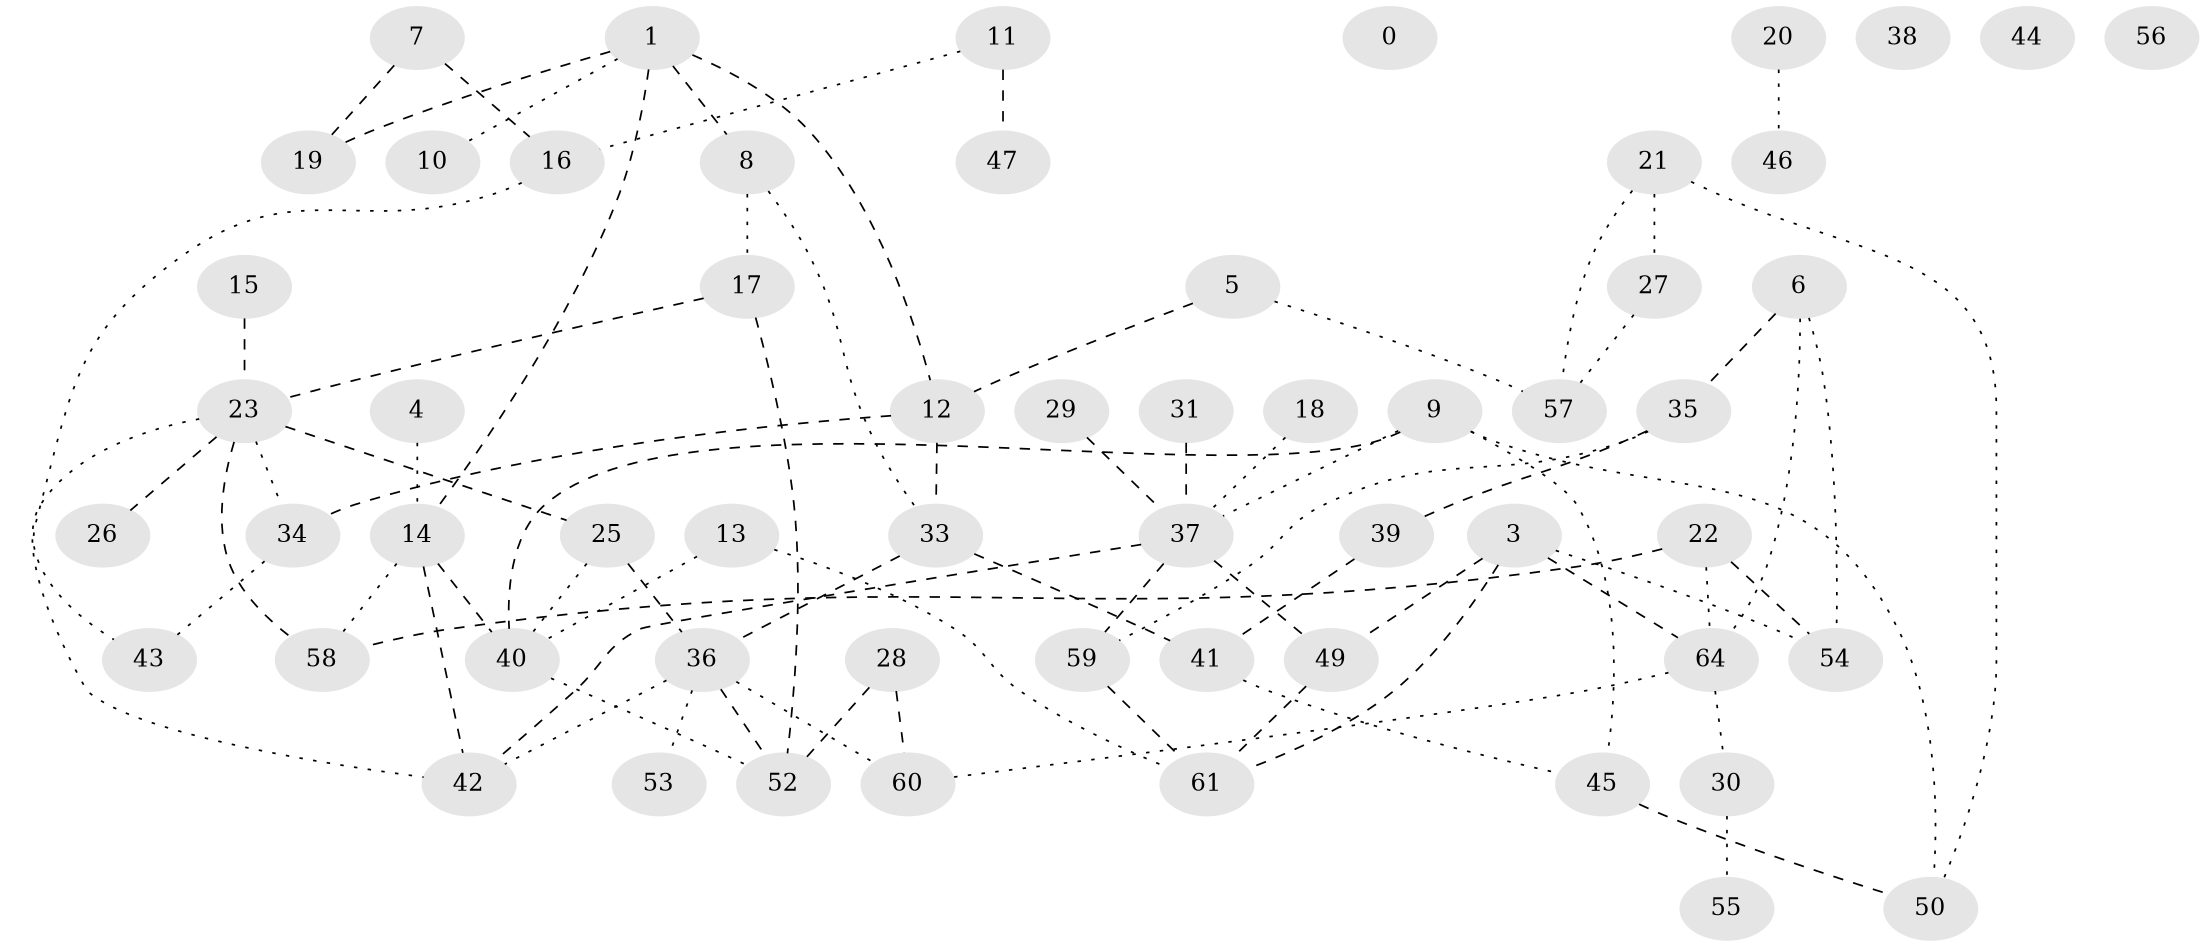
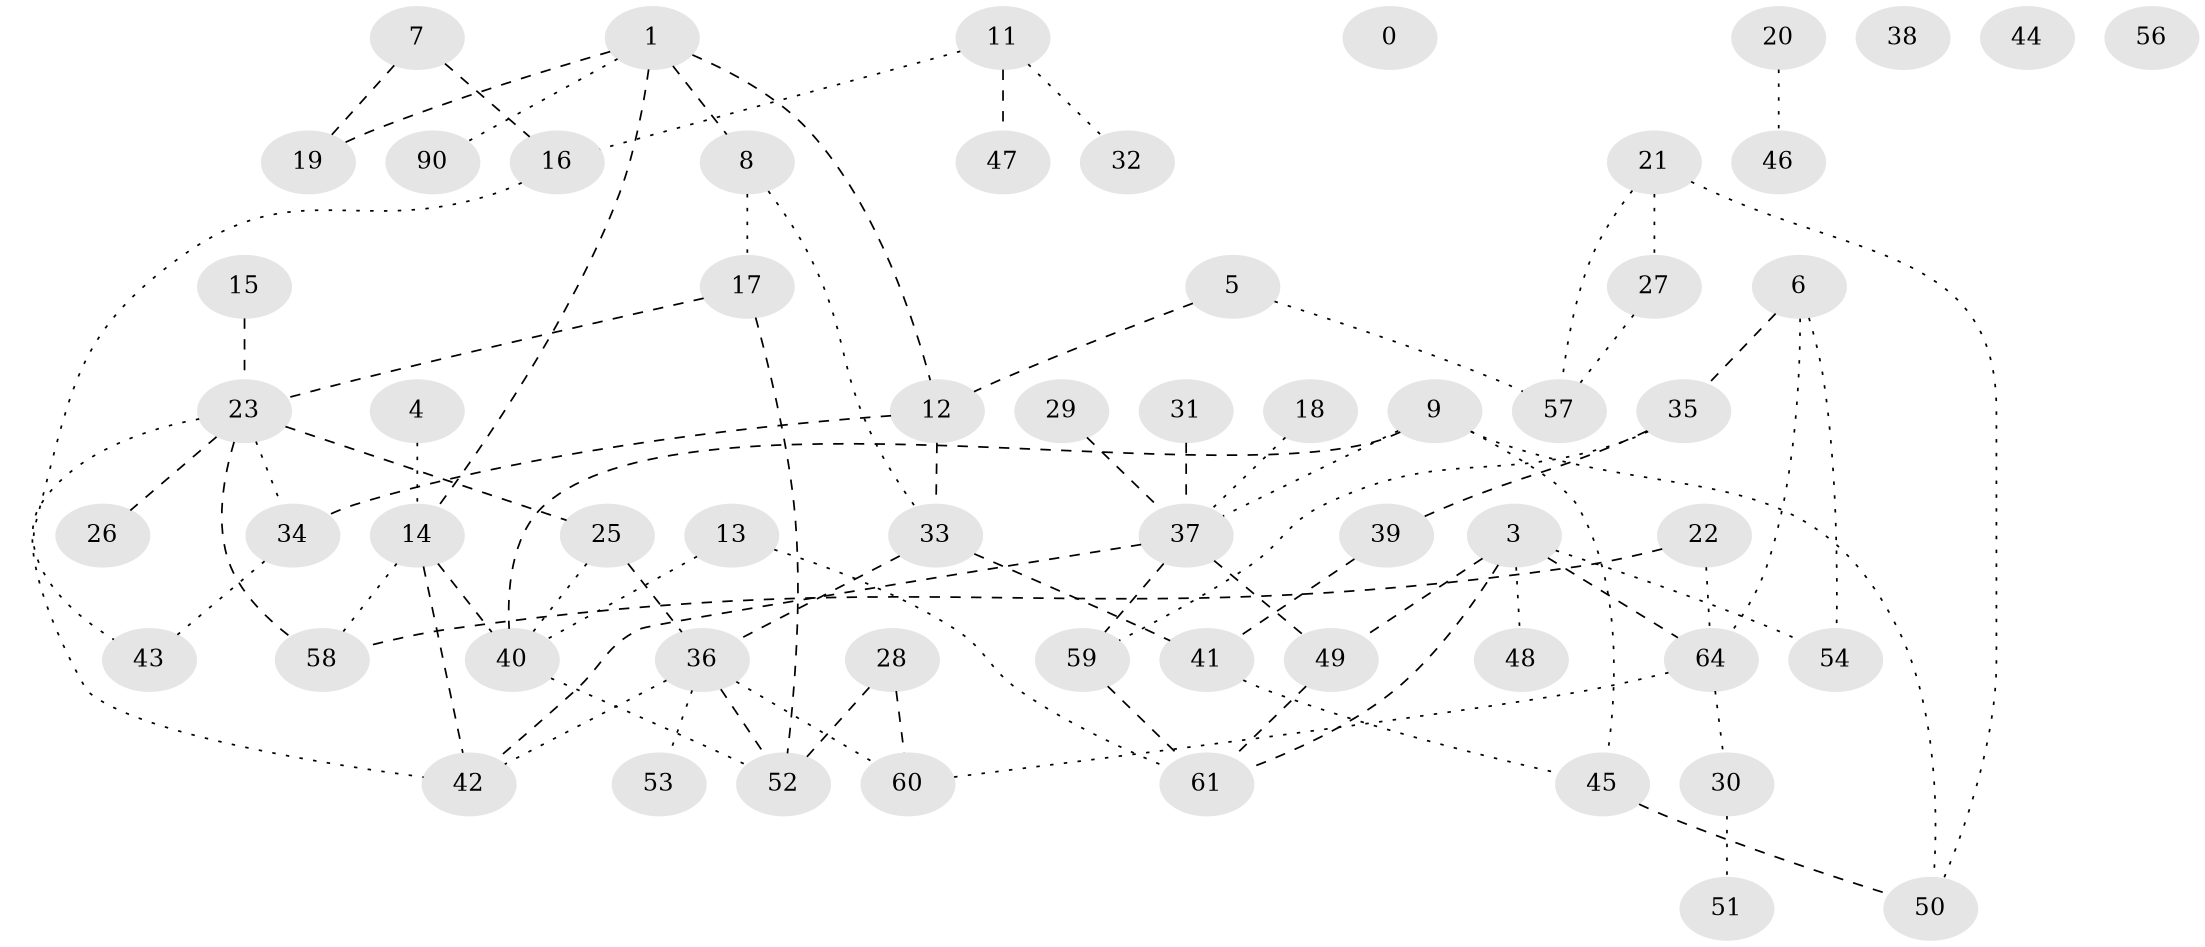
node "10": label "10" -> "90"
node "32": added
edge "22" -- "54": removed
node "48": added
node "55": label "55" -> "51"
